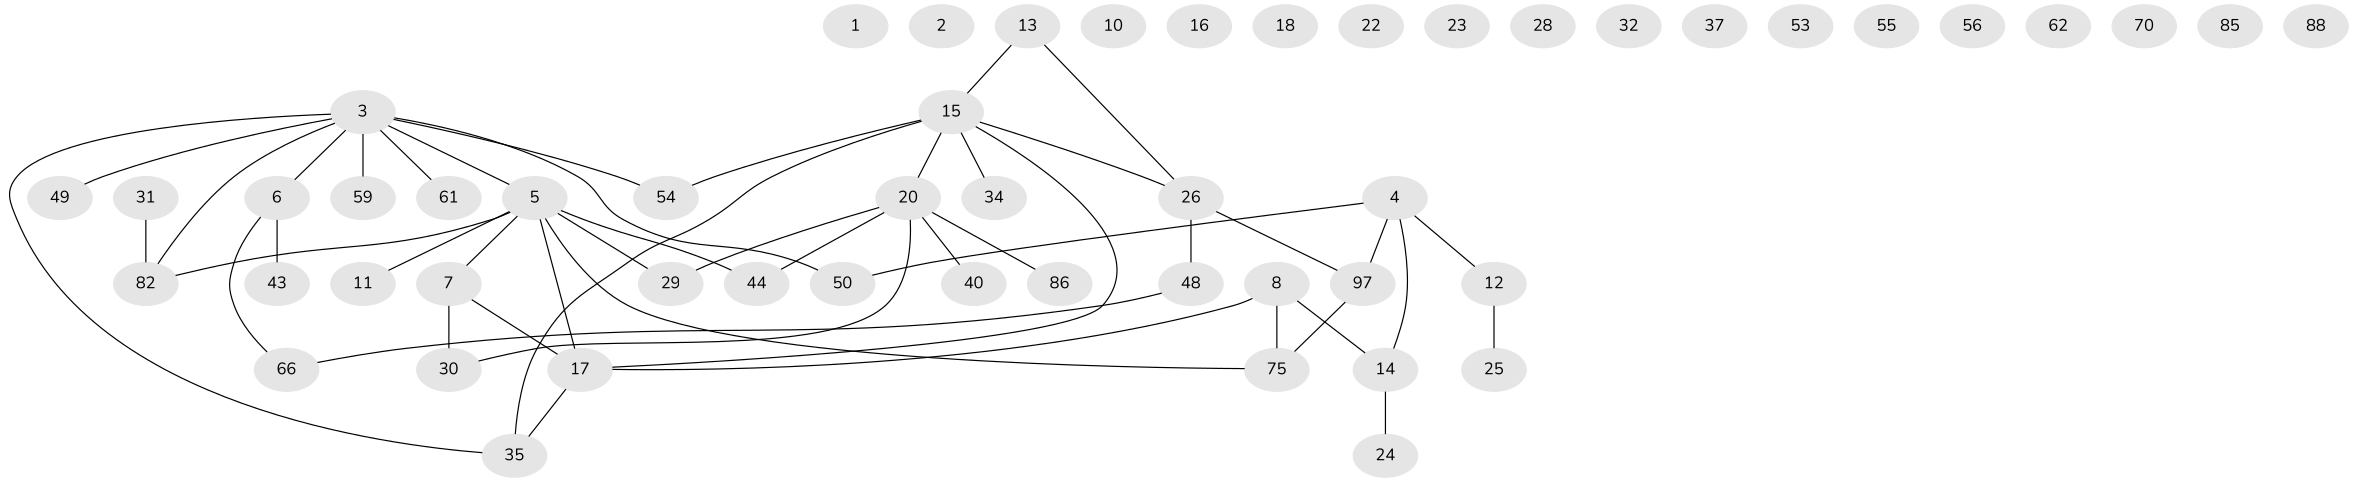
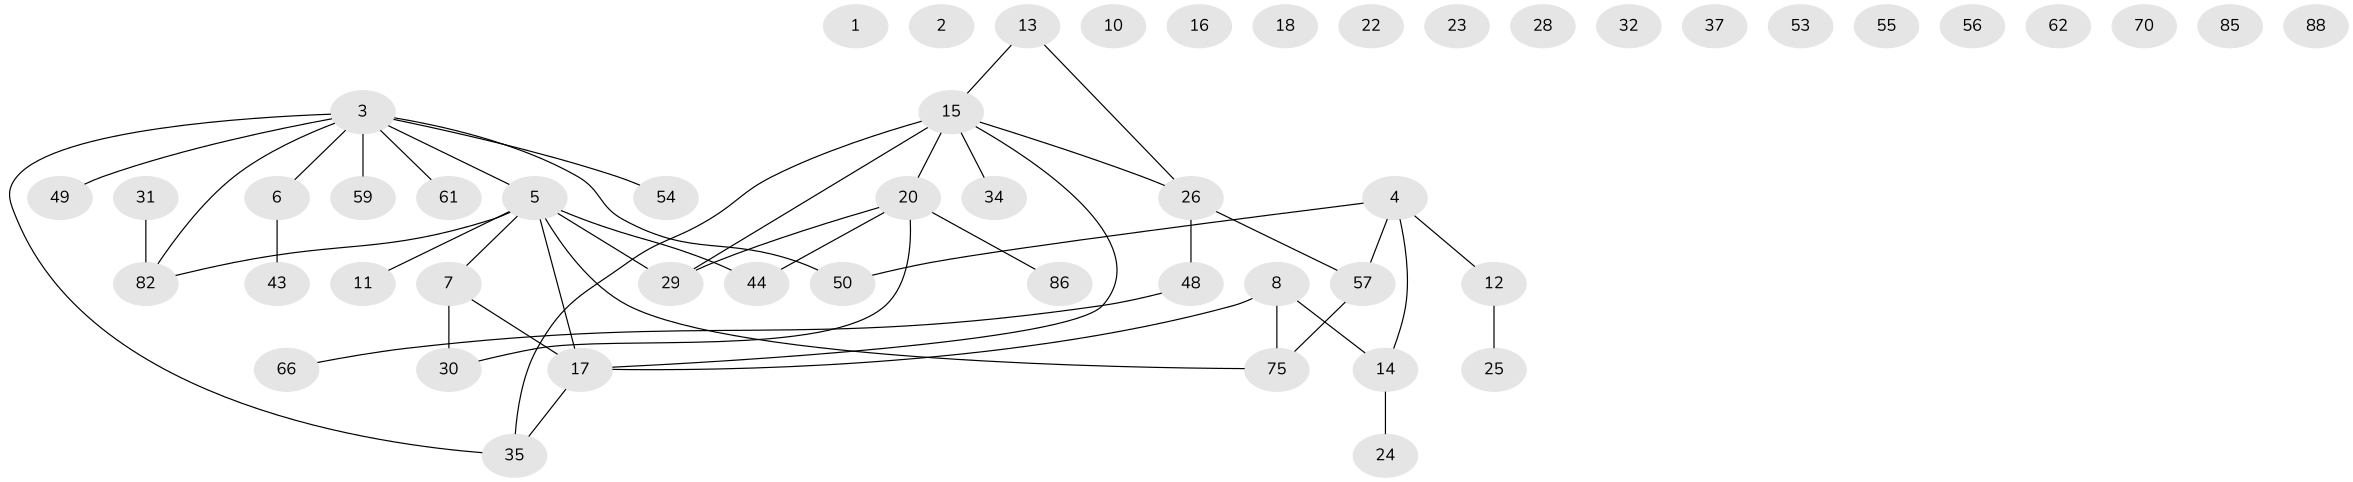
edge "15" -- "54": now "15" -- "29"
node "40": removed
node "97": label "97" -> "57"
edge "6" -- "66": removed
